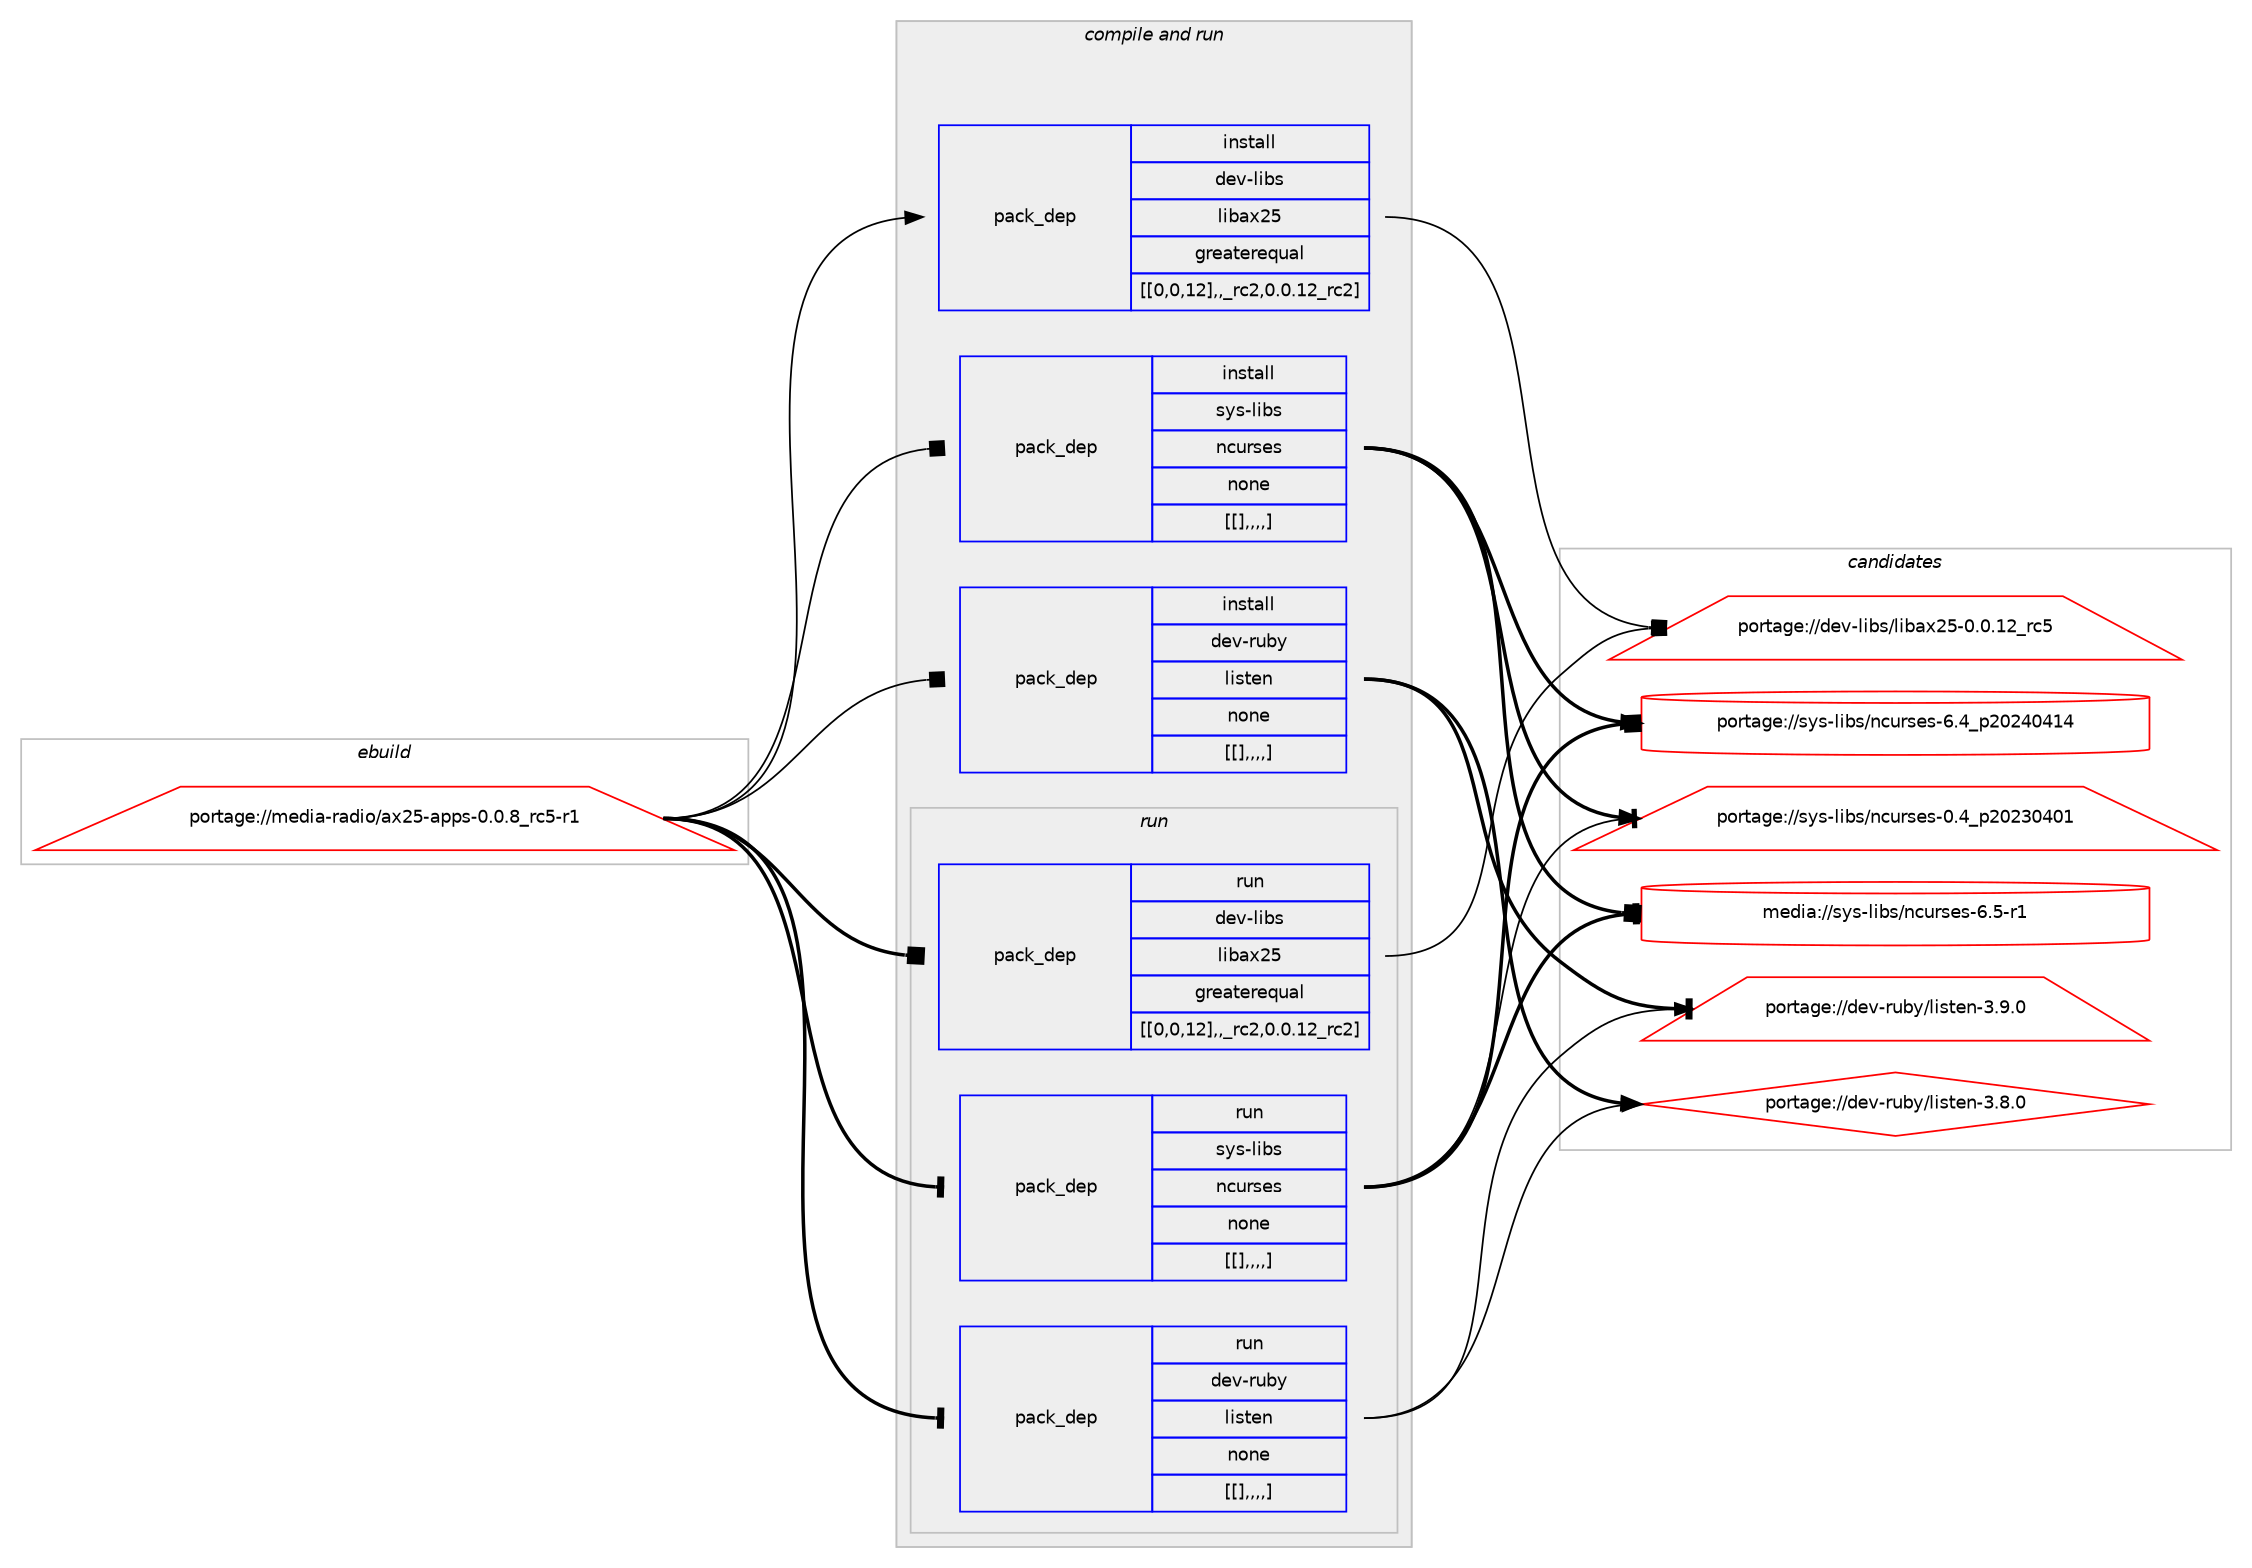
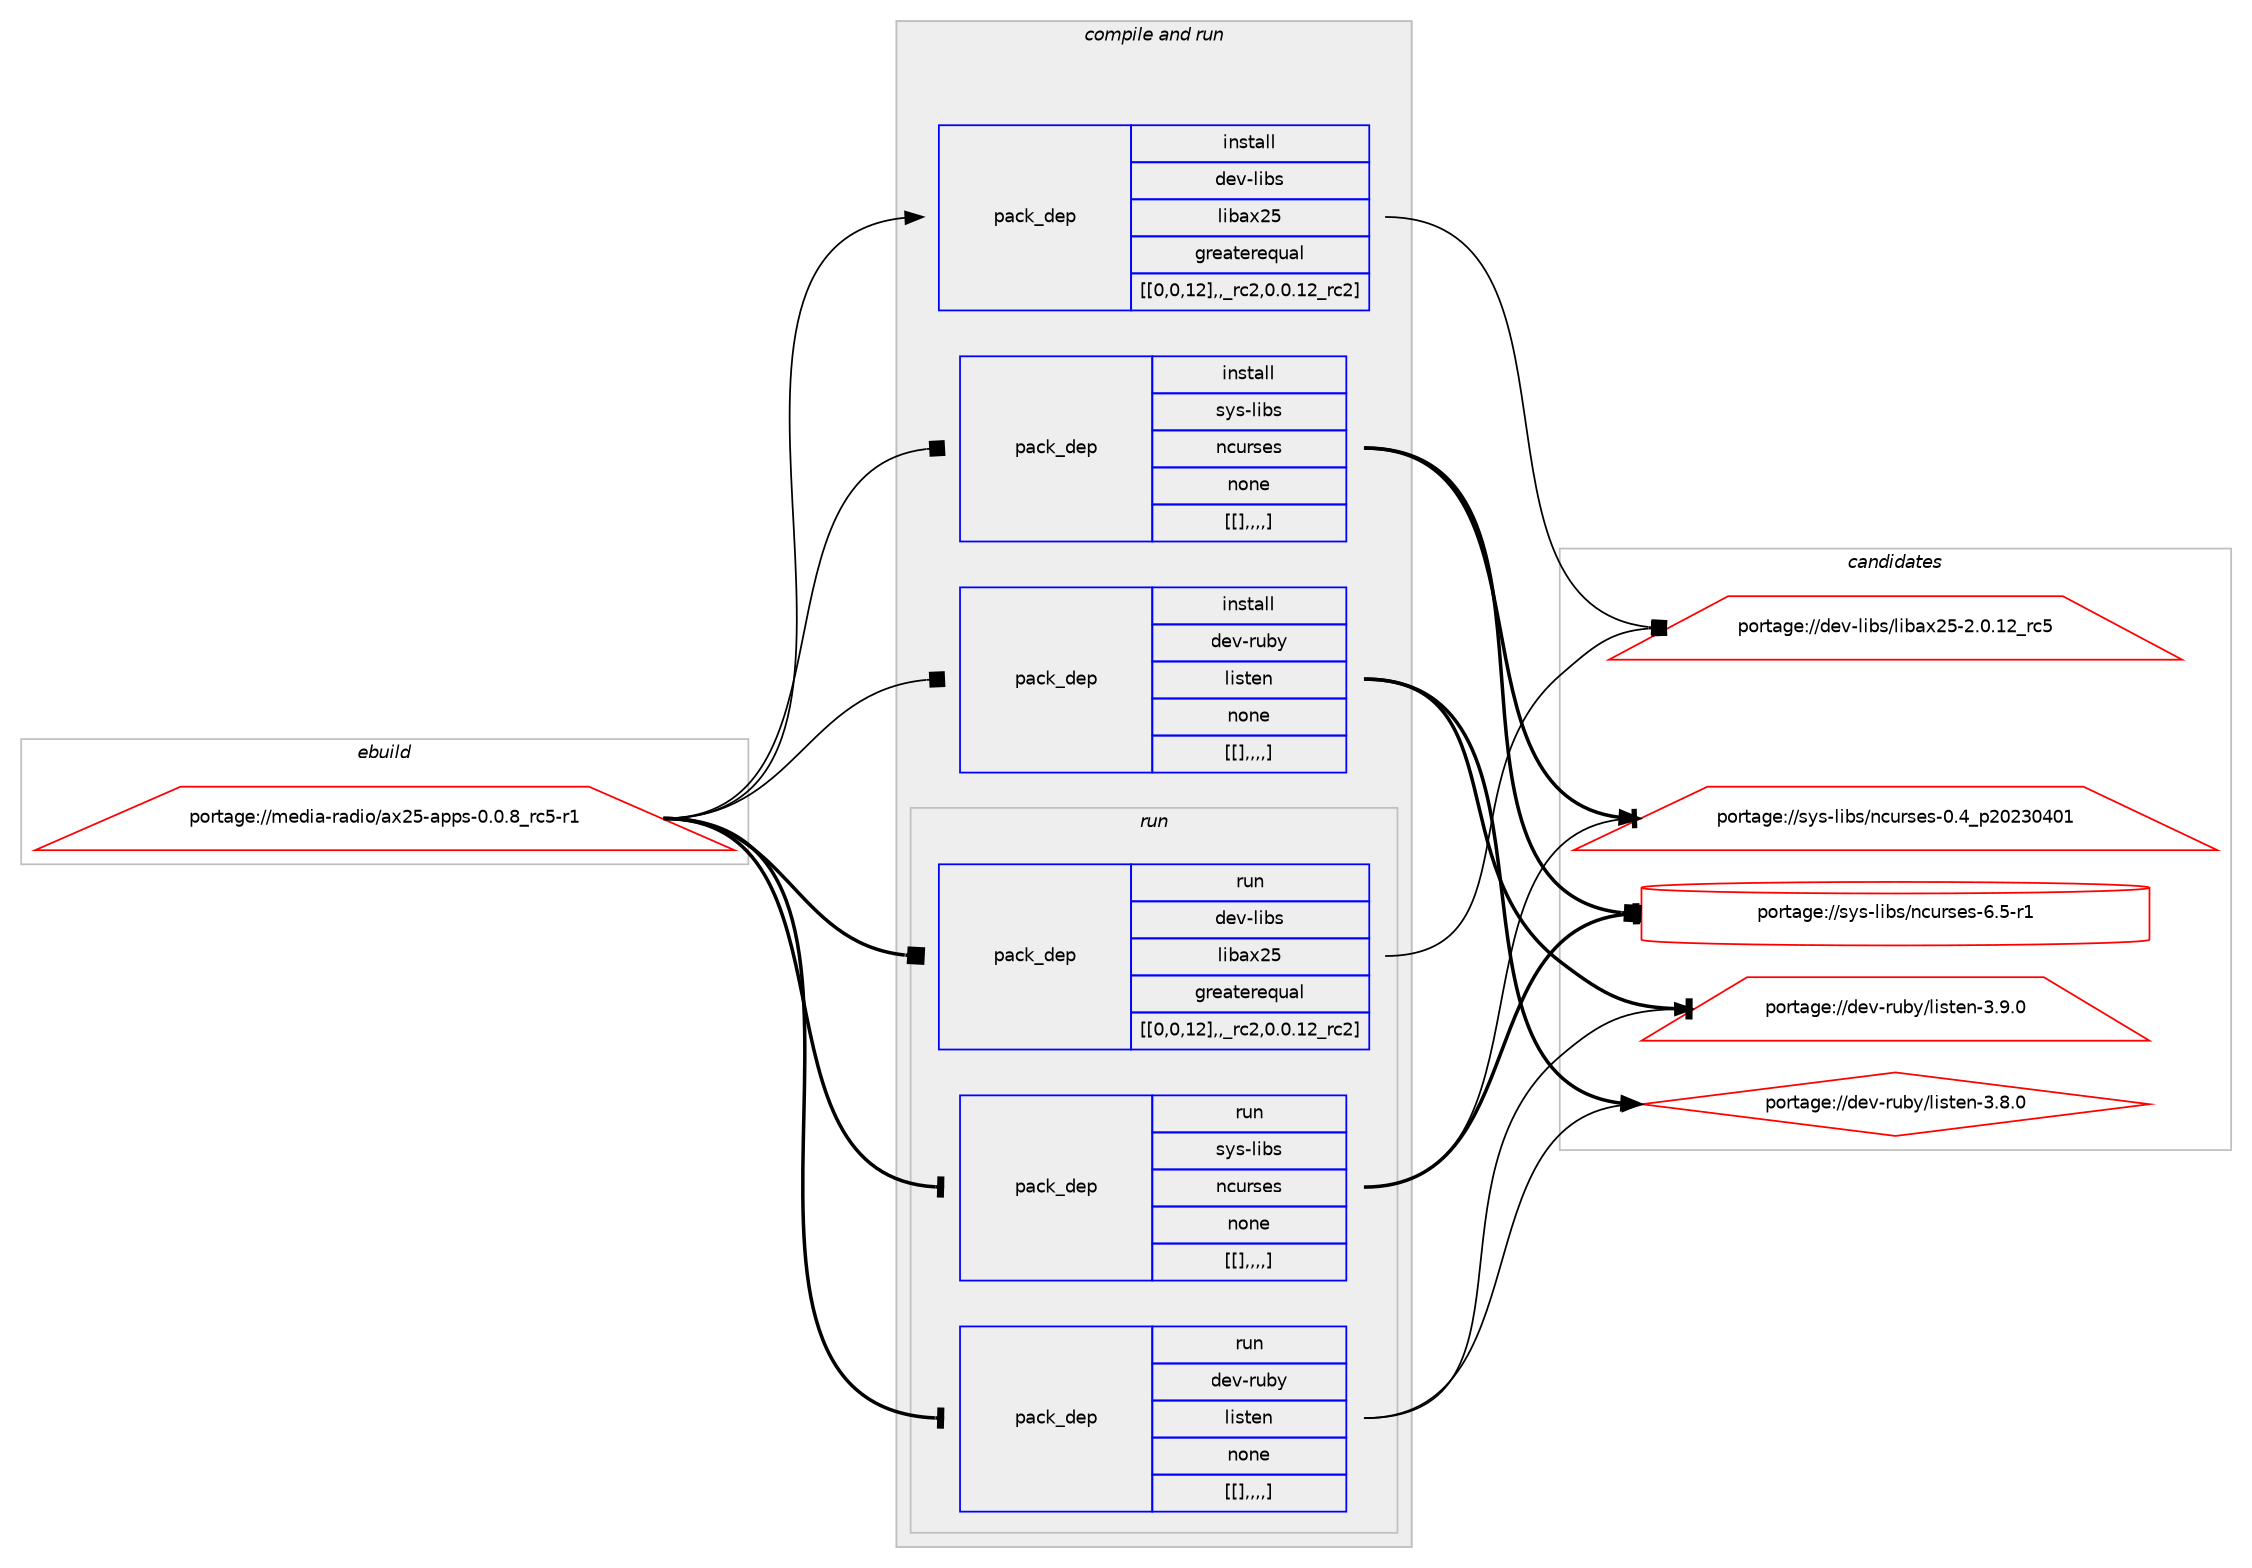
node "portage://dev-libs/libax25-0.0.12_rc5": label "portage://dev-libs/libax25-0.0.12_rc5" -> "portage://dev-libs/libax25-2.0.12_rc5"
node "portage://sys-libs/ncurses-6.4_p20240414": removed
node "media://sys-libs/ncurses-6.5-r1": label "media://sys-libs/ncurses-6.5-r1" -> "portage://sys-libs/ncurses-6.5-r1"
